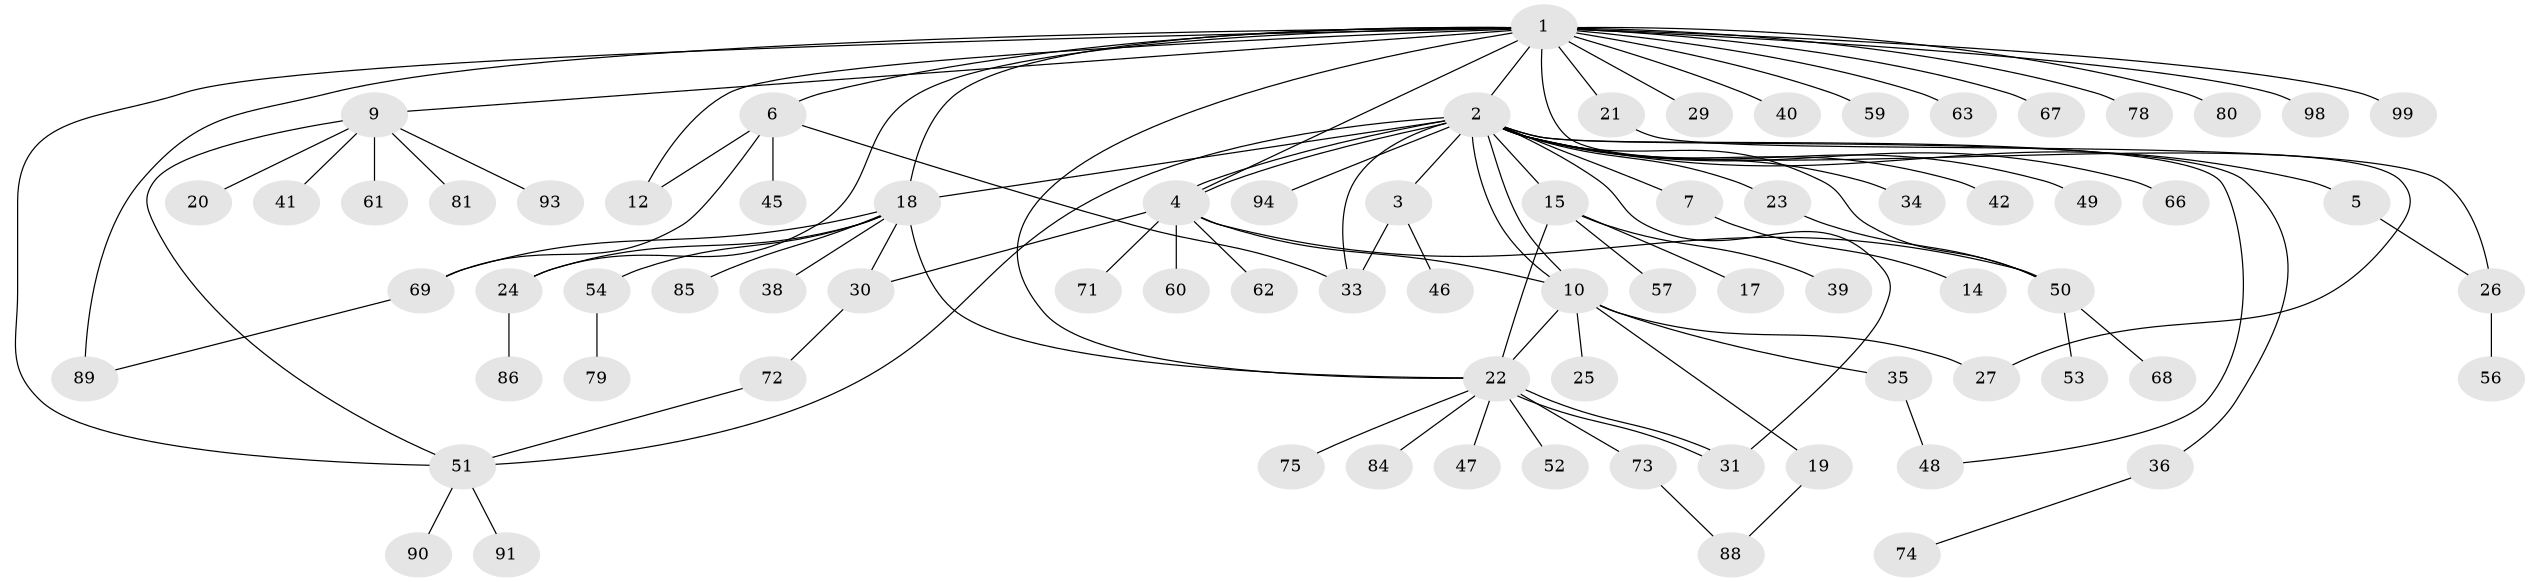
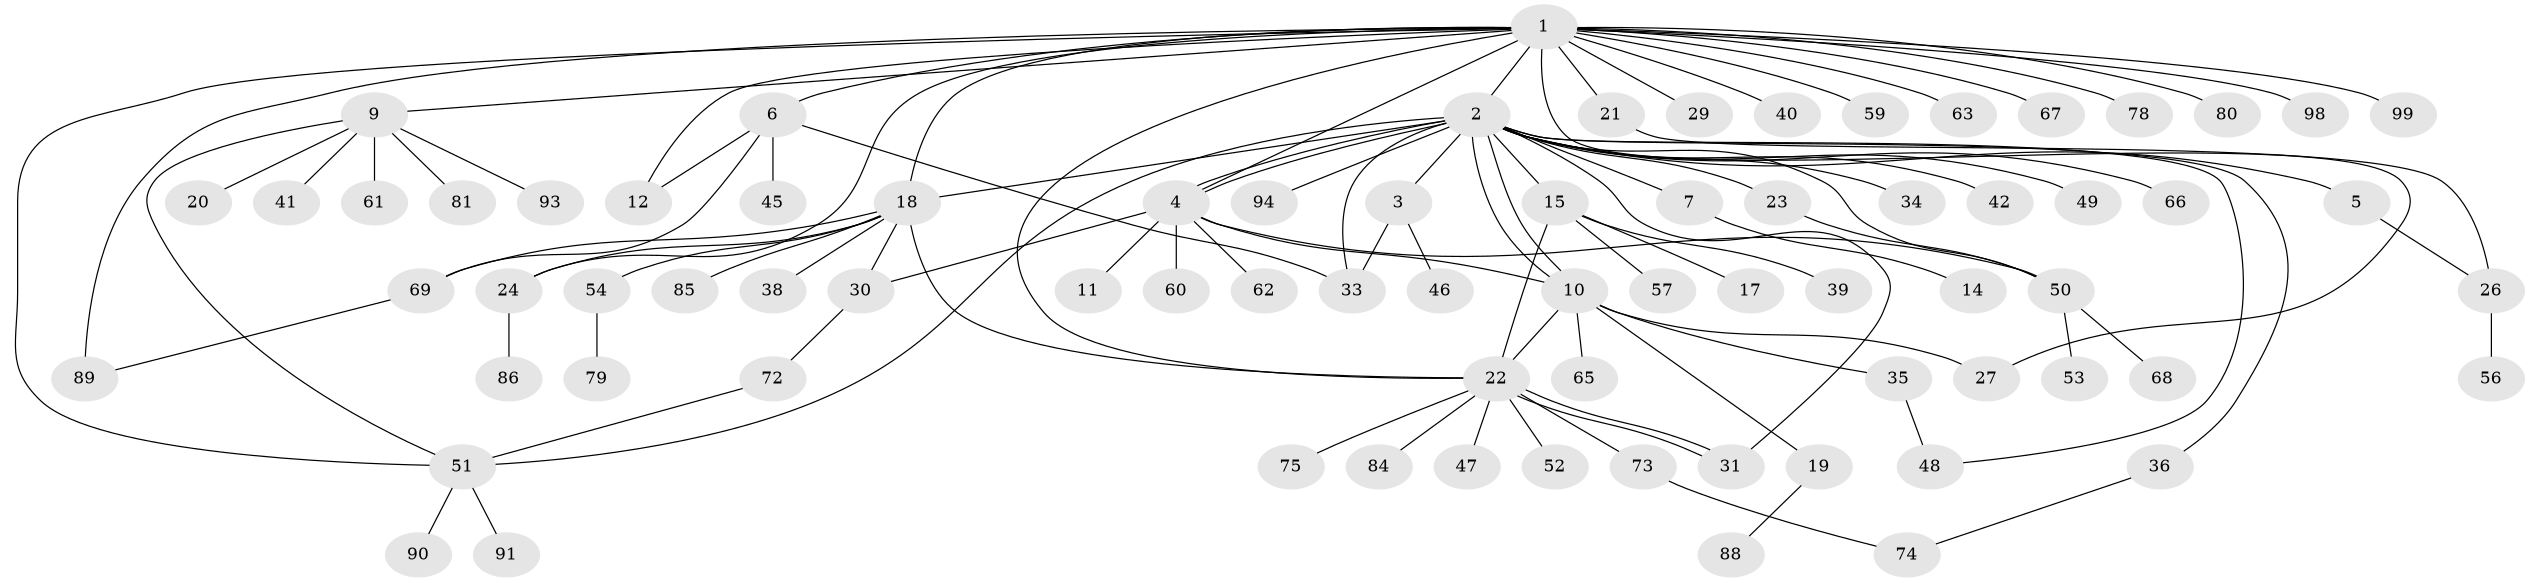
node "71": label "71" -> "11"
node "25": label "25" -> "65"
edge "73" -- "88": now "73" -- "74"
